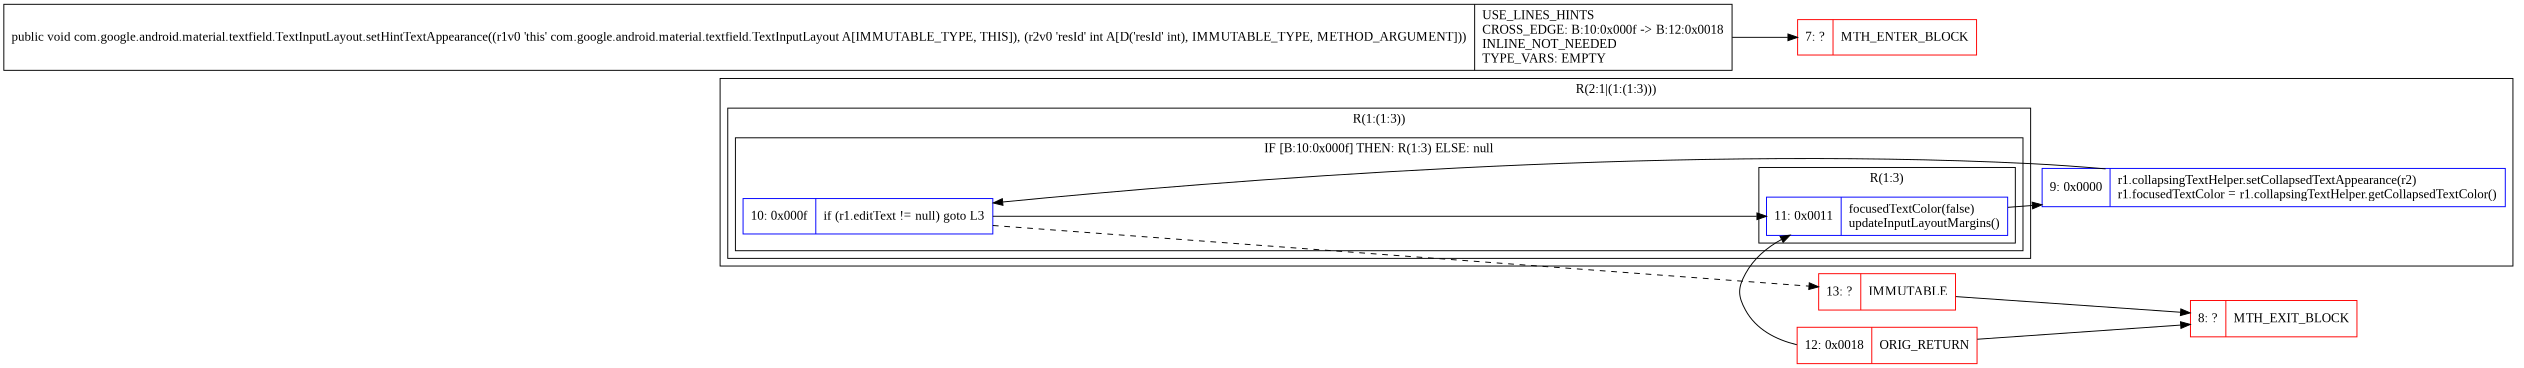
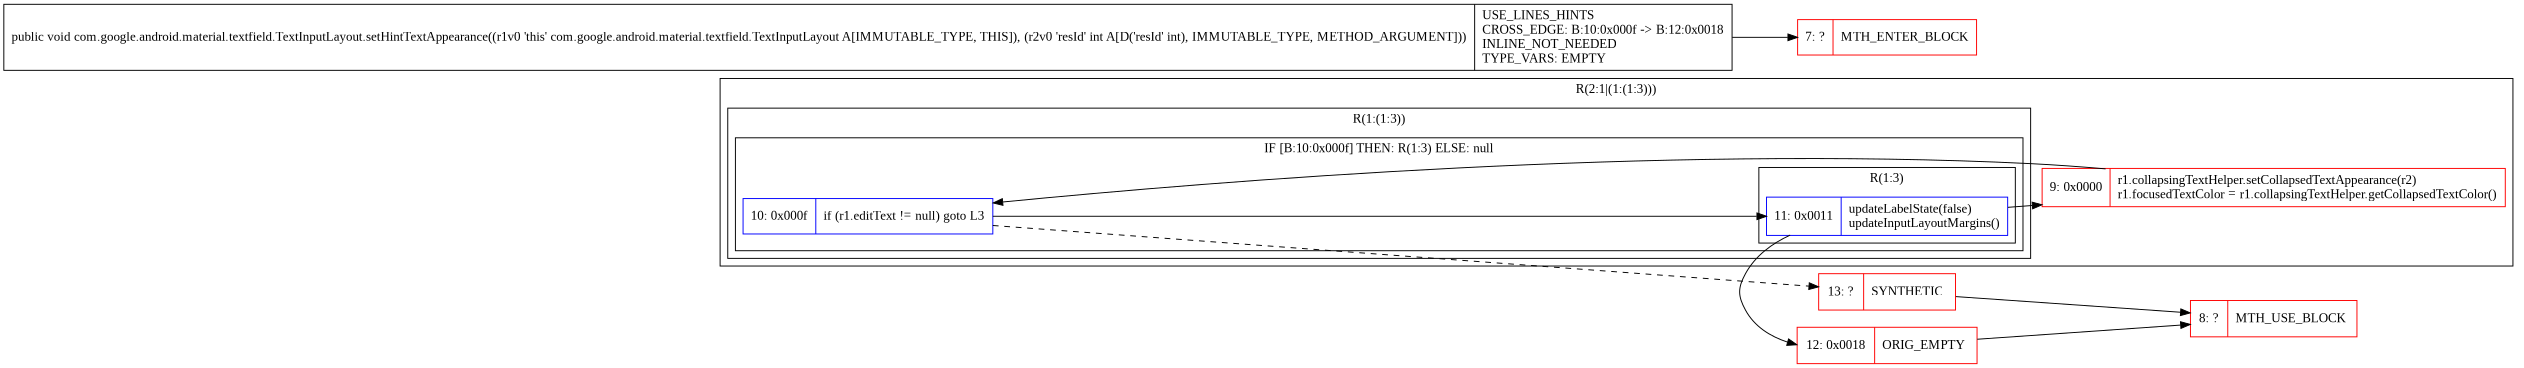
node "9: 0x0000": color blue -> red
node "11: 0x0011": text "focusedTextColor(false)" -> "updateLabelState(false)"
node "13: ?": text "IMMUTABLE" -> "SYNTHETIC"
edge "12: 0x0018" -> "11: 0x0011": reversed
node "8: ?": text "MTH_EXIT_BLOCK" -> "MTH_USE_BLOCK"
node "12: 0x0018": text "ORIG_RETURN" -> "ORIG_EMPTY"
